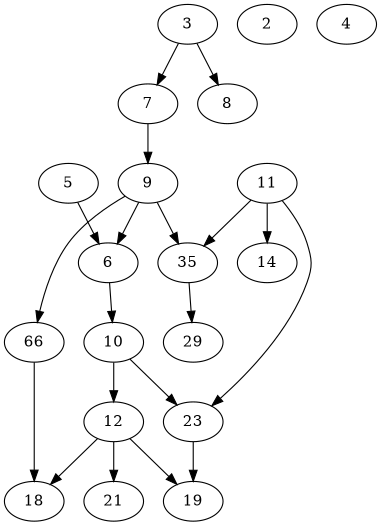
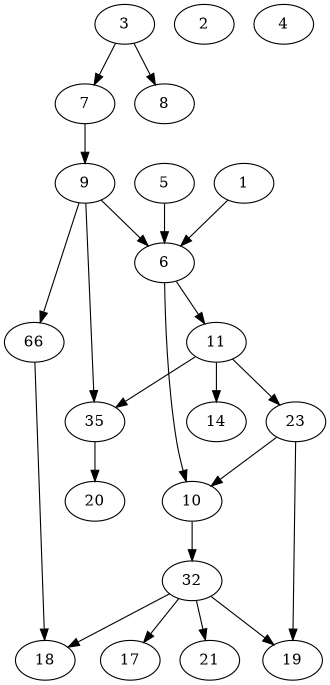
node "1": added
edge "6" -> "11": added
node "29": label "29" -> "20"
edge "10" -> "23": reversed
node "12": label "12" -> "32"
node "17": added
